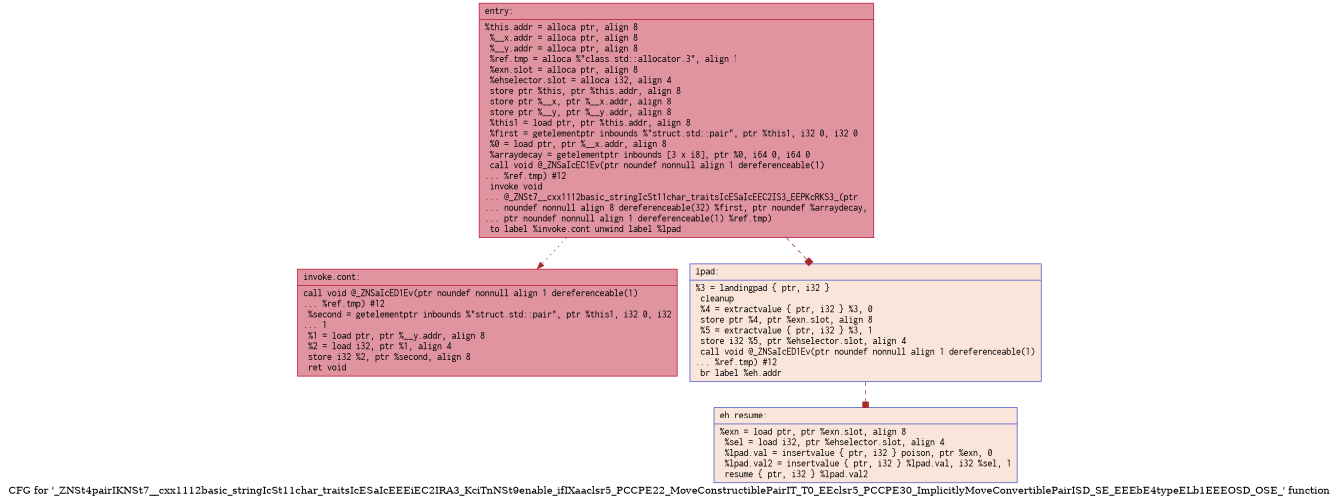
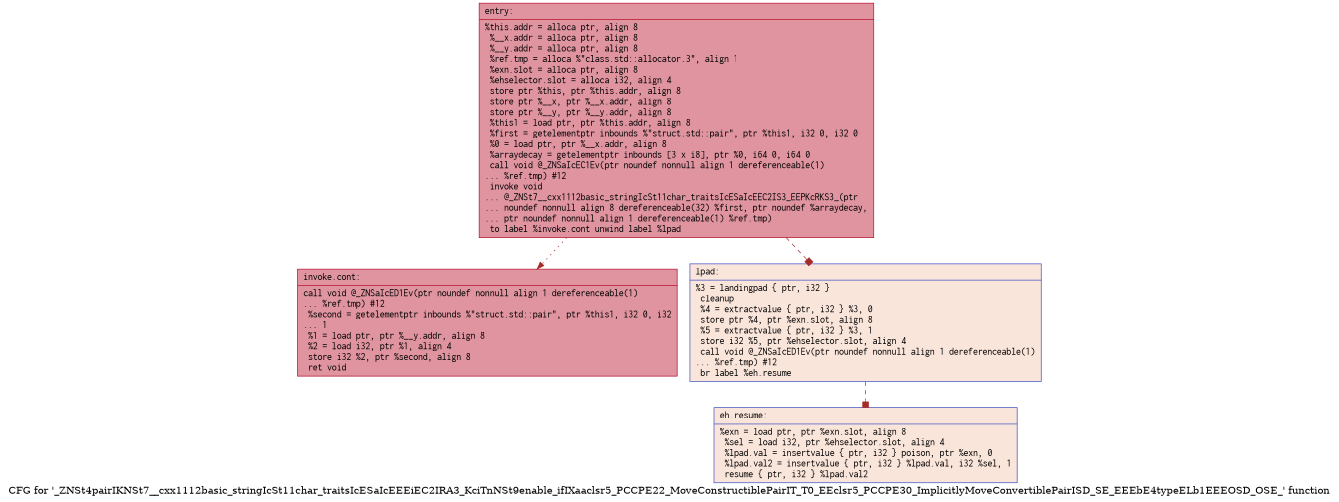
node "lpad:": text "br label %eh.addr" -> "br label %eh.resume"
